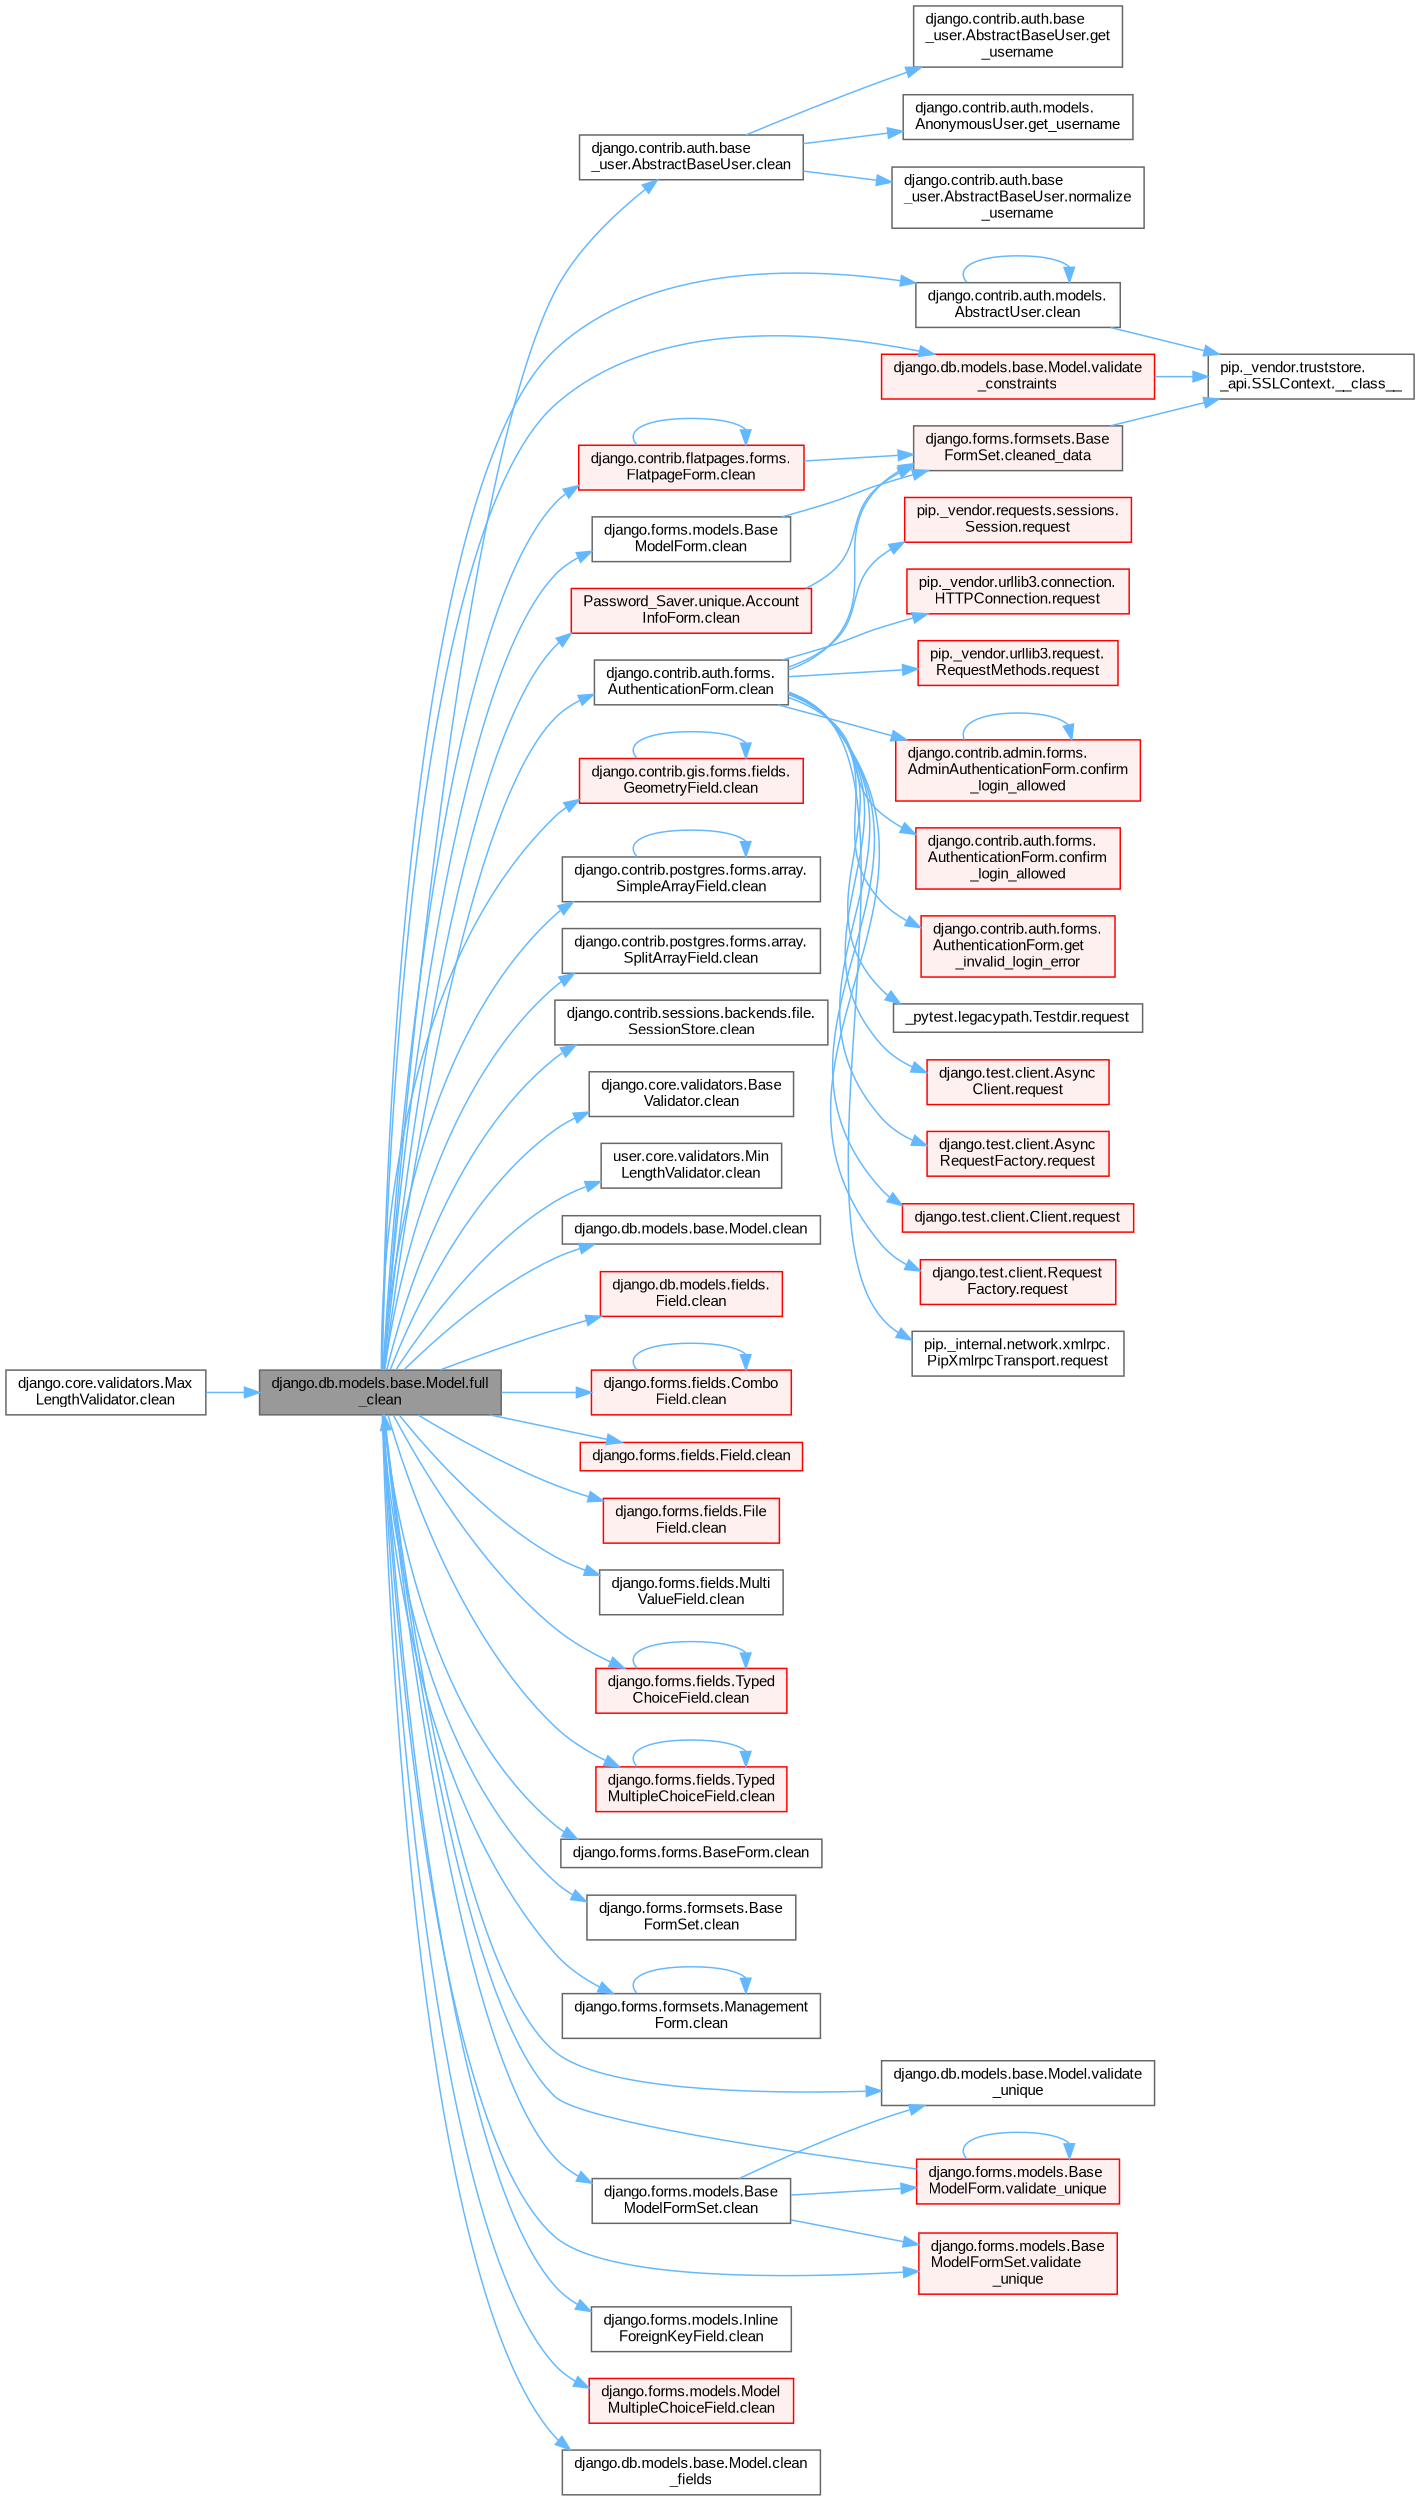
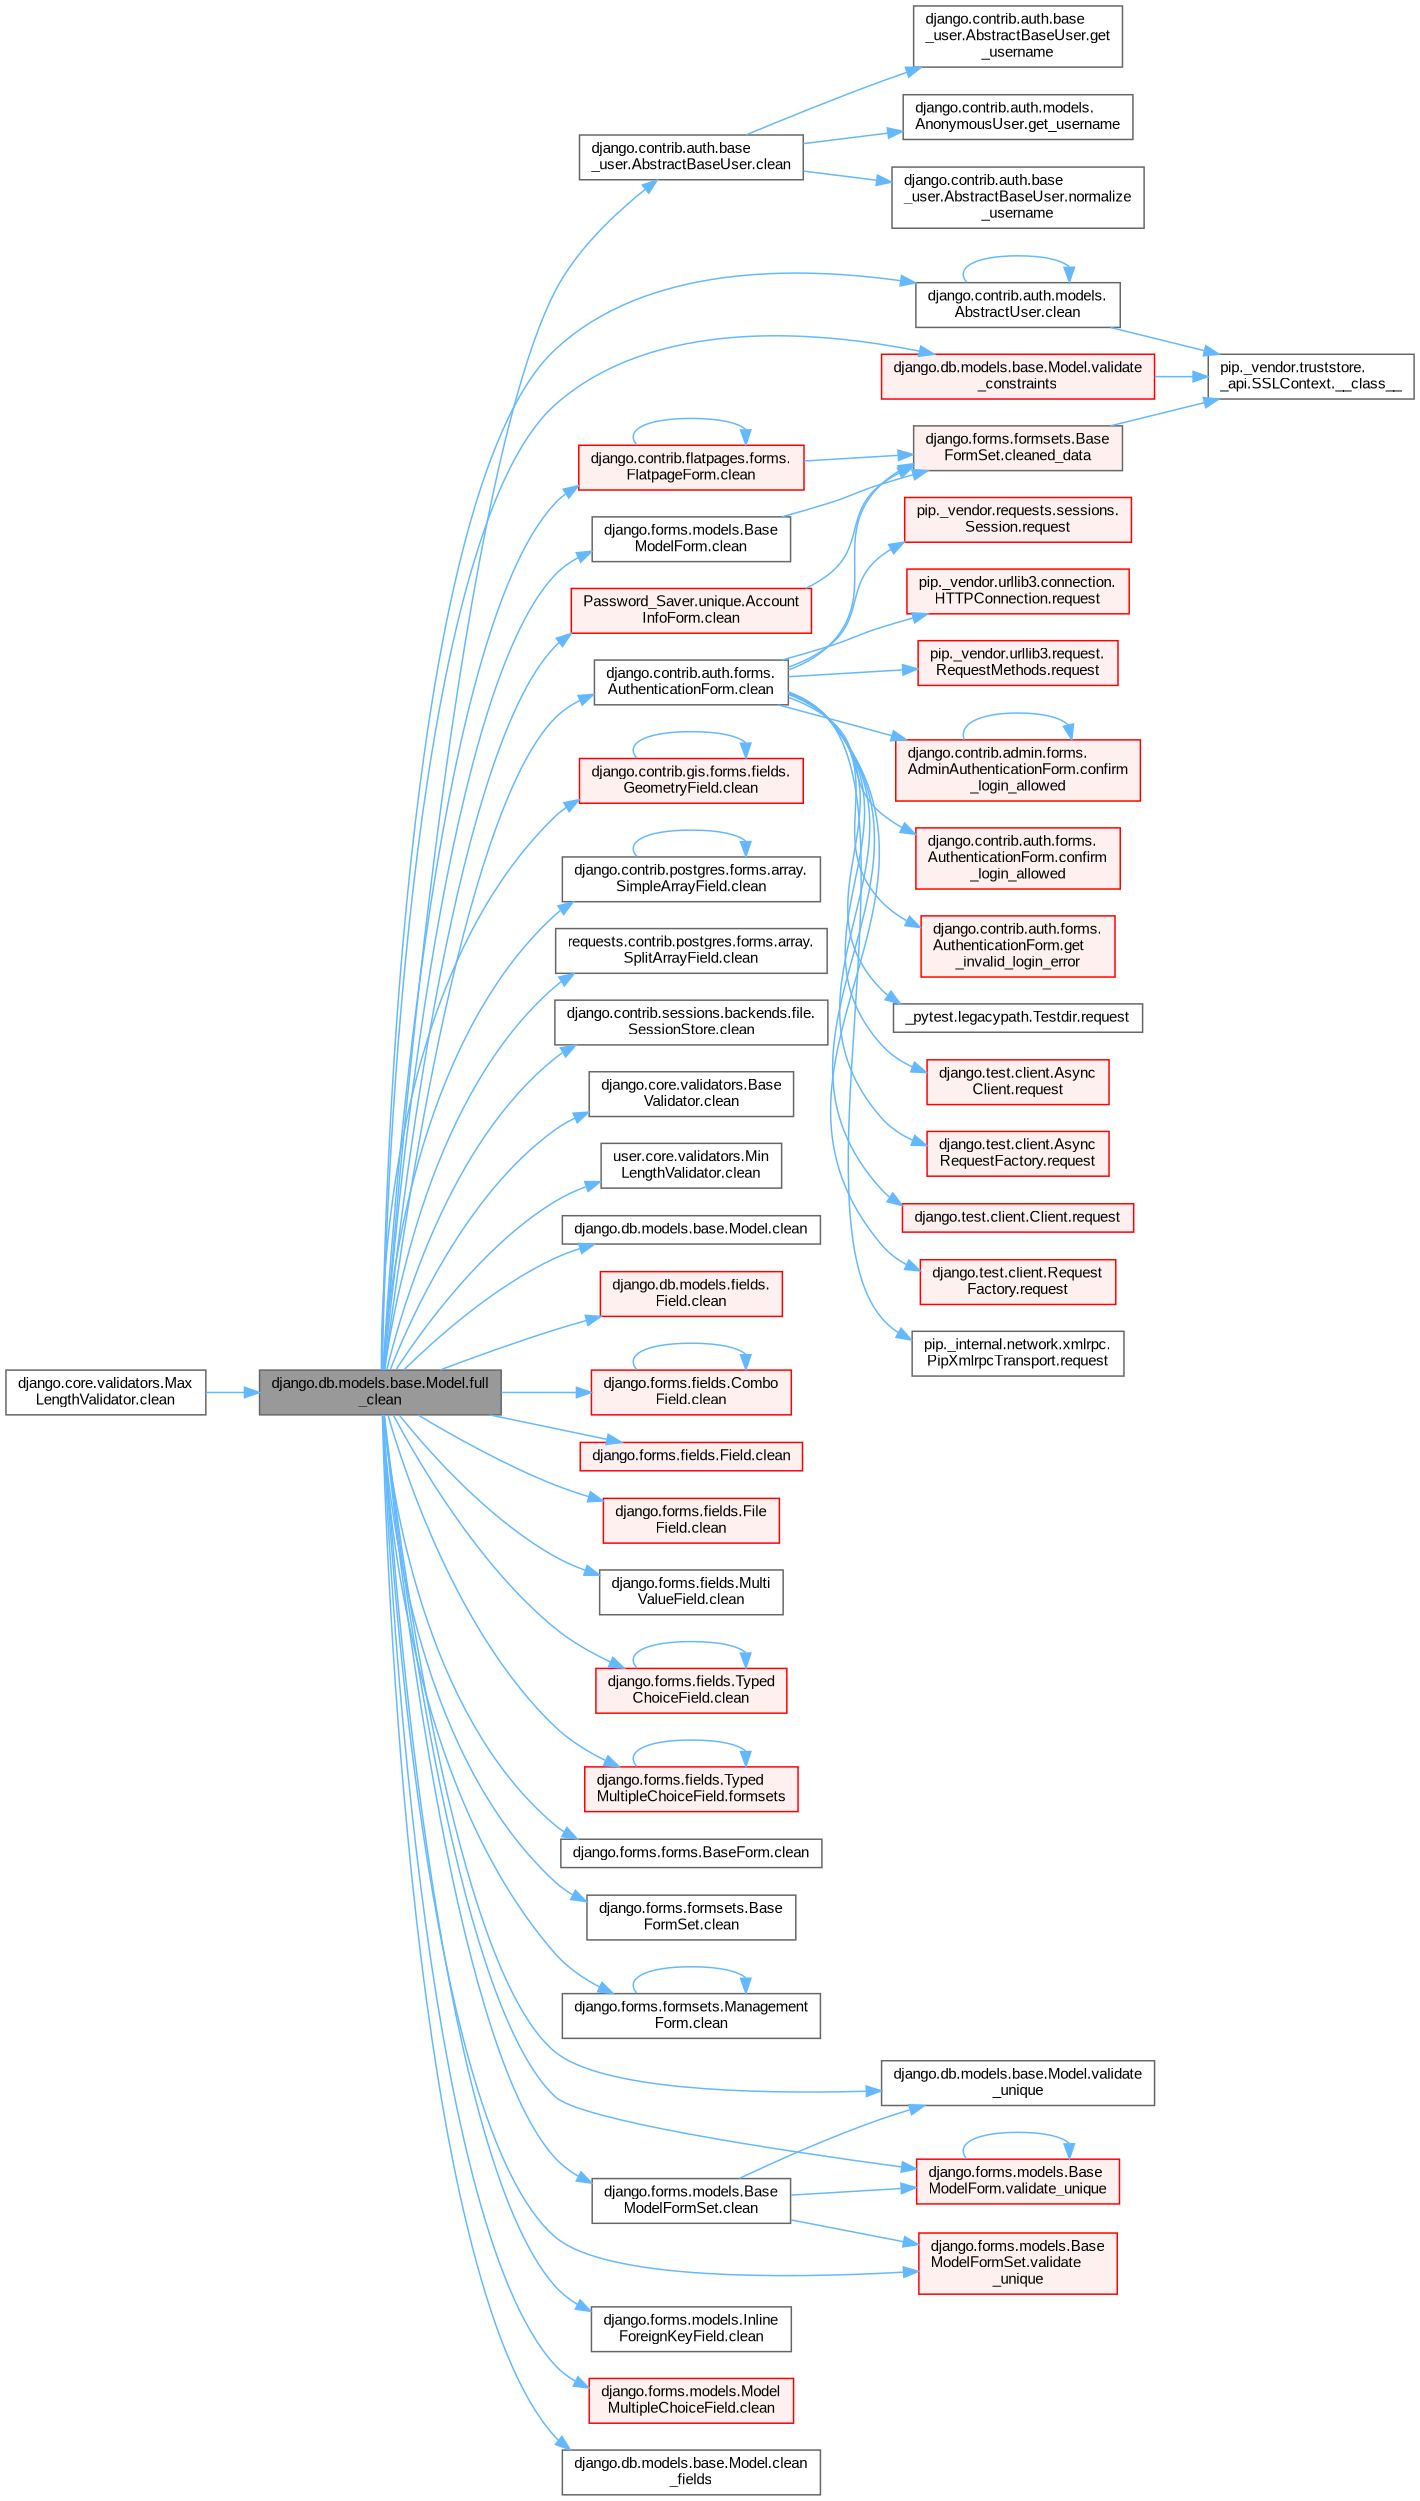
node "django.contrib.postgres.forms.array. SplitArrayField.clean": label "django.contrib.postgres.forms.array. SplitArrayField.clean" -> "requests.contrib.postgres.forms.array. SplitArrayField.clean"
node "django.forms.fields.Typed MultipleChoiceField.clean": label "django.forms.fields.Typed MultipleChoiceField.clean" -> "django.forms.fields.Typed MultipleChoiceField.formsets"
edge "django.forms.models.Base ModelForm.validate_unique" -> "django.db.models.base.Model.full _clean": reversed
